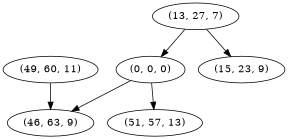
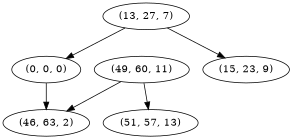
edge "(0, 0, 0)" -> "(51, 57, 13)": now "(49, 60, 11)" -> "(51, 57, 13)"
node "(46, 63, 9)": label "(46, 63, 9)" -> "(46, 63, 2)"
